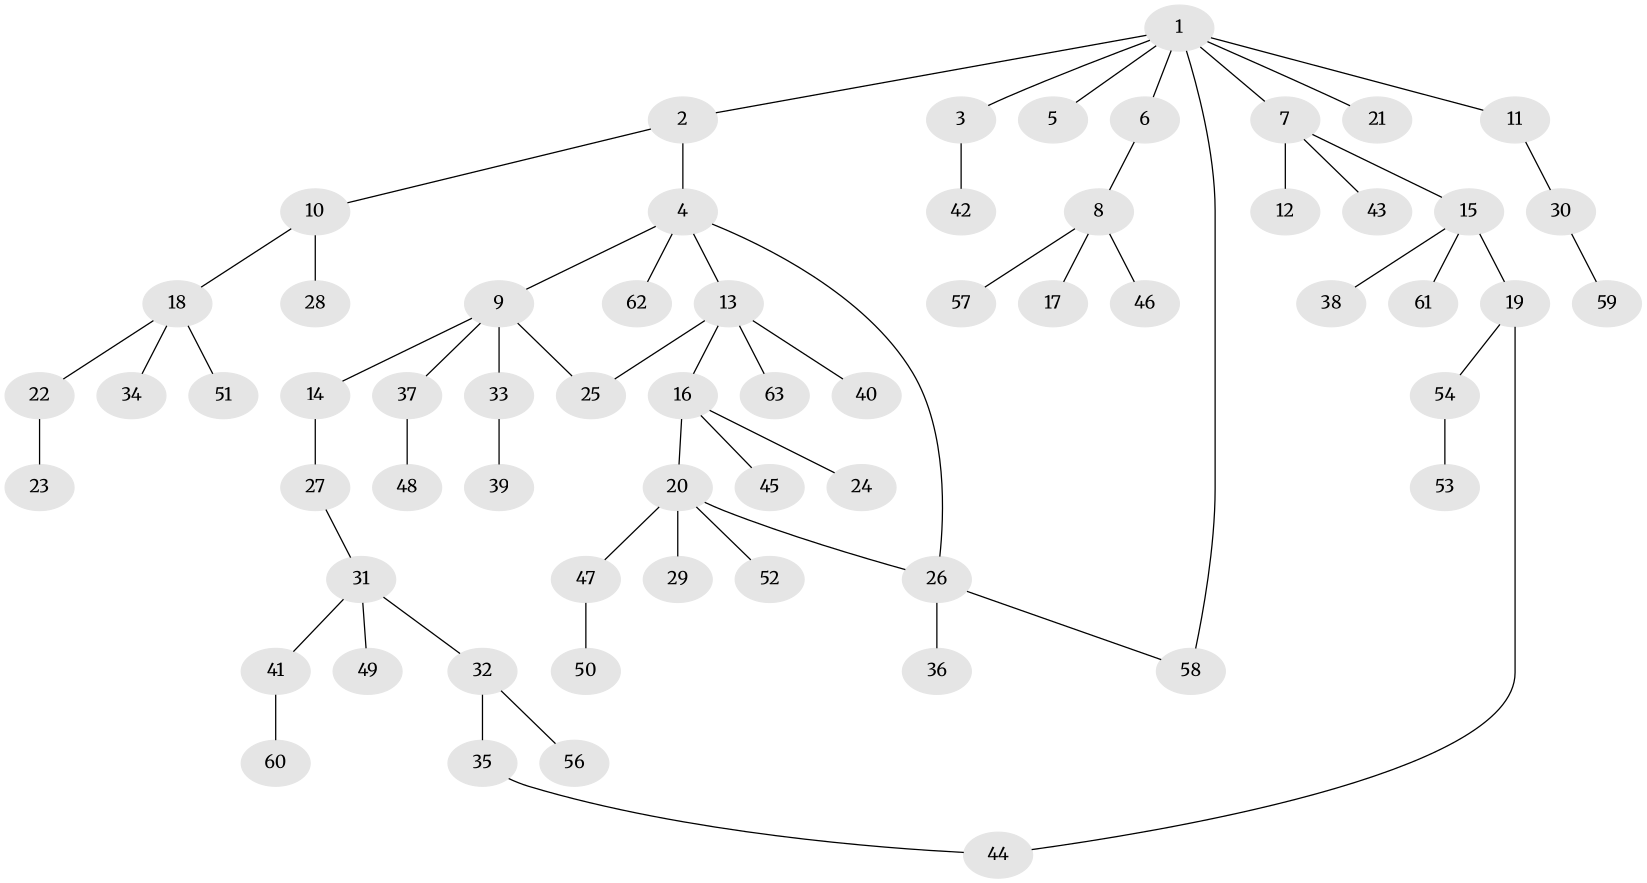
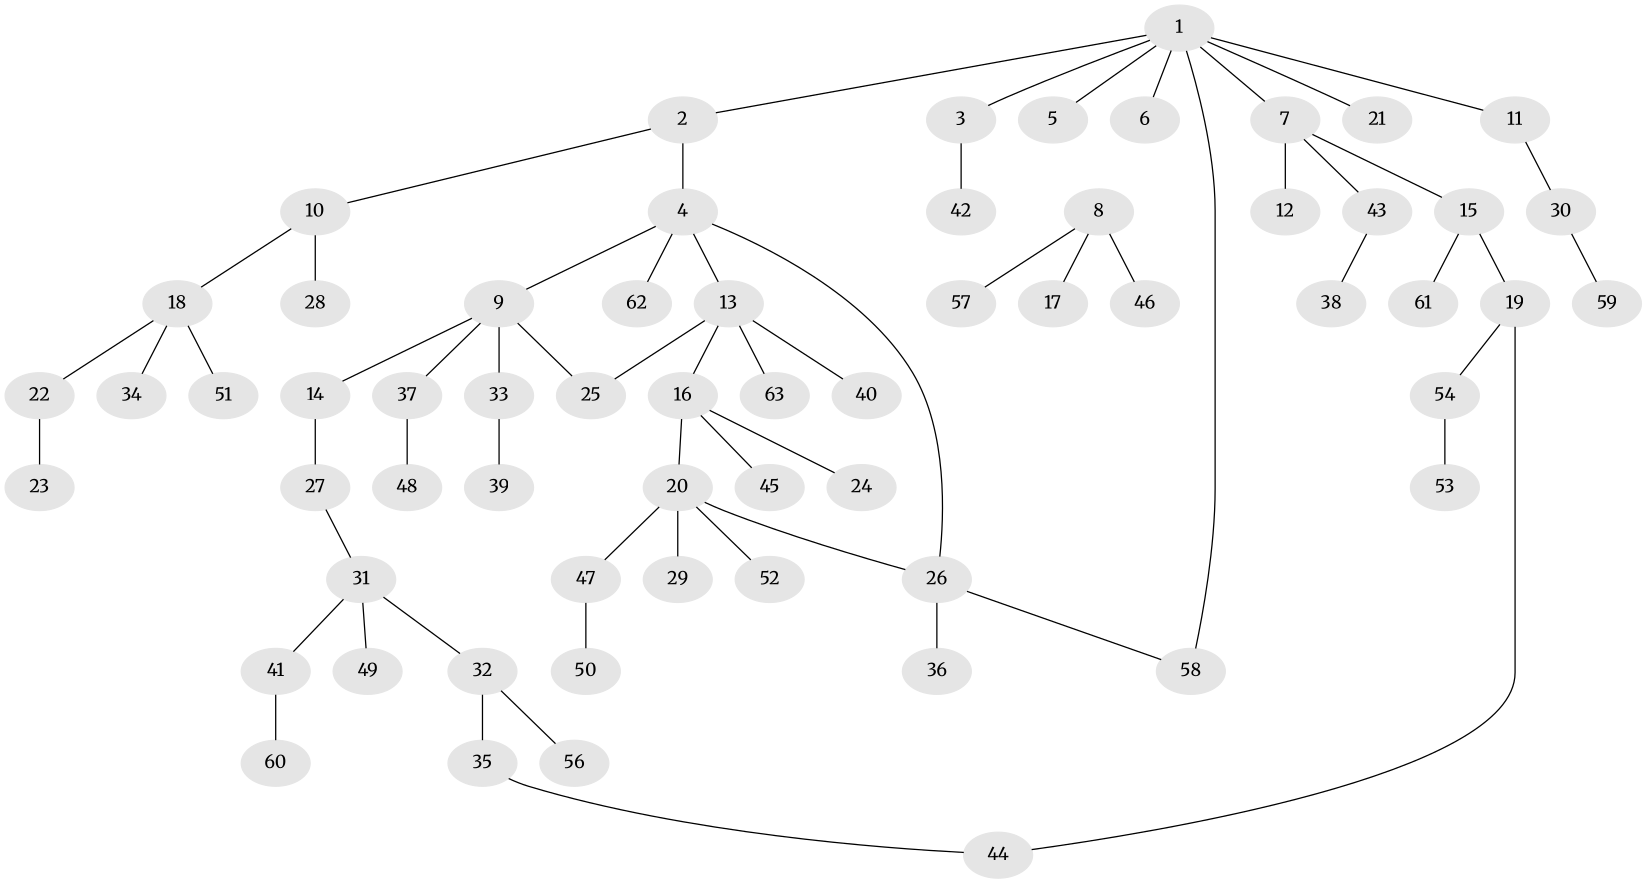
edge "6" -- "8": removed
edge "15" -- "38": now "43" -- "38"
